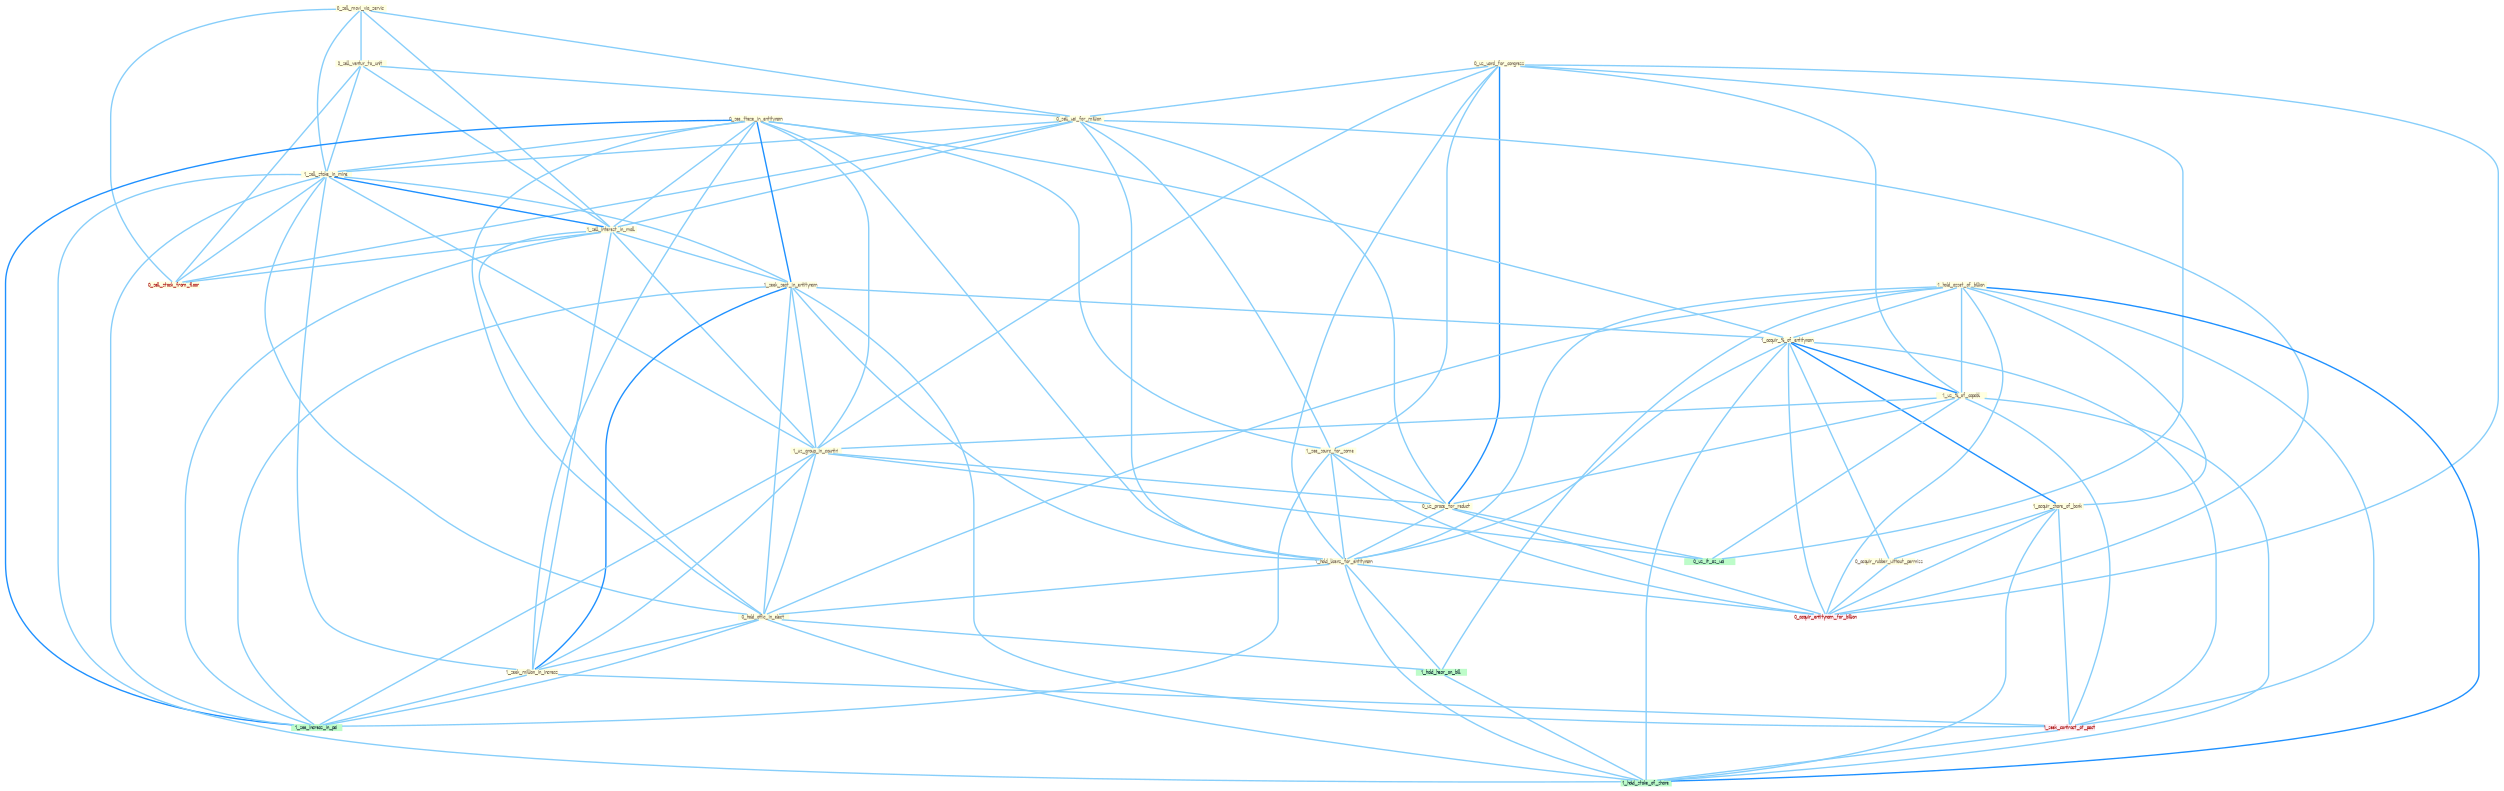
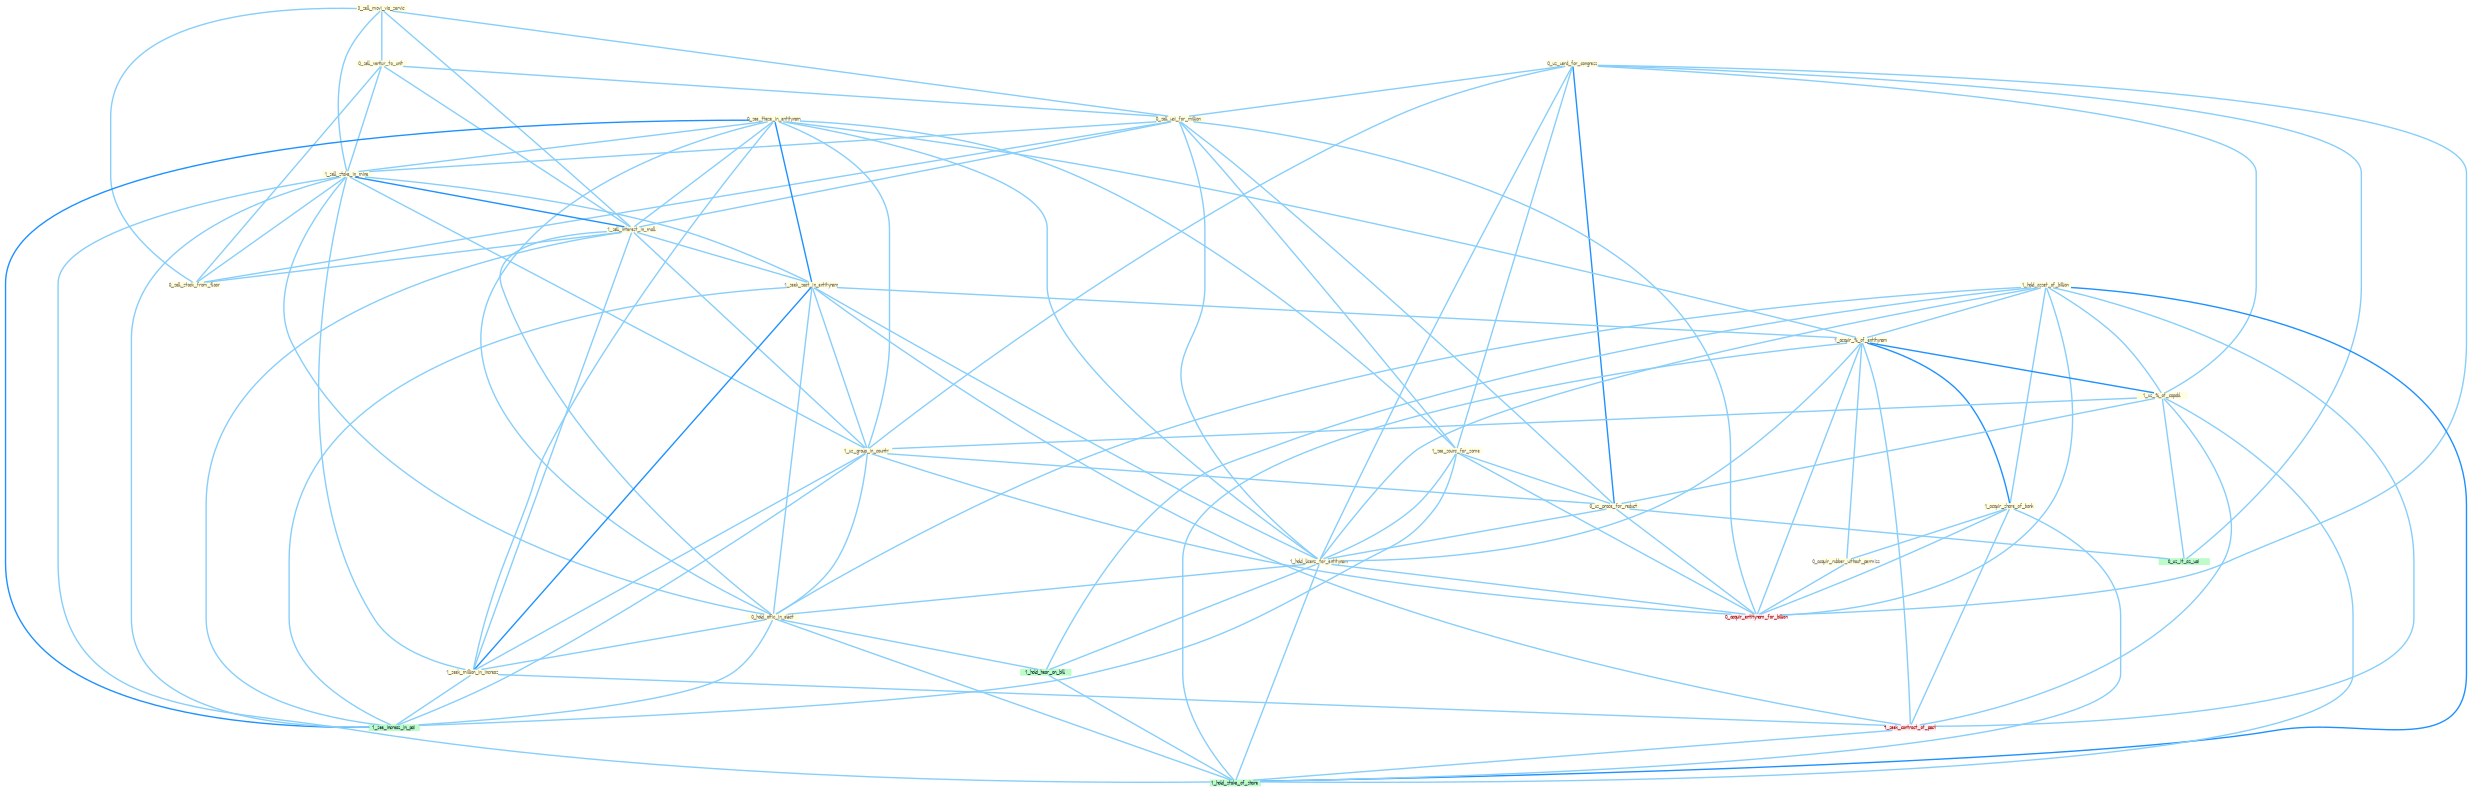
node "0_sell_stock_from_floor": fontcolor #b22222 -> #8b7d6b
edge "1_us_group_in_countri" -- "0_us_it_as_wai": now "1_us_group_in_countri" -- "0_acquir_entitynam_for_billion"
